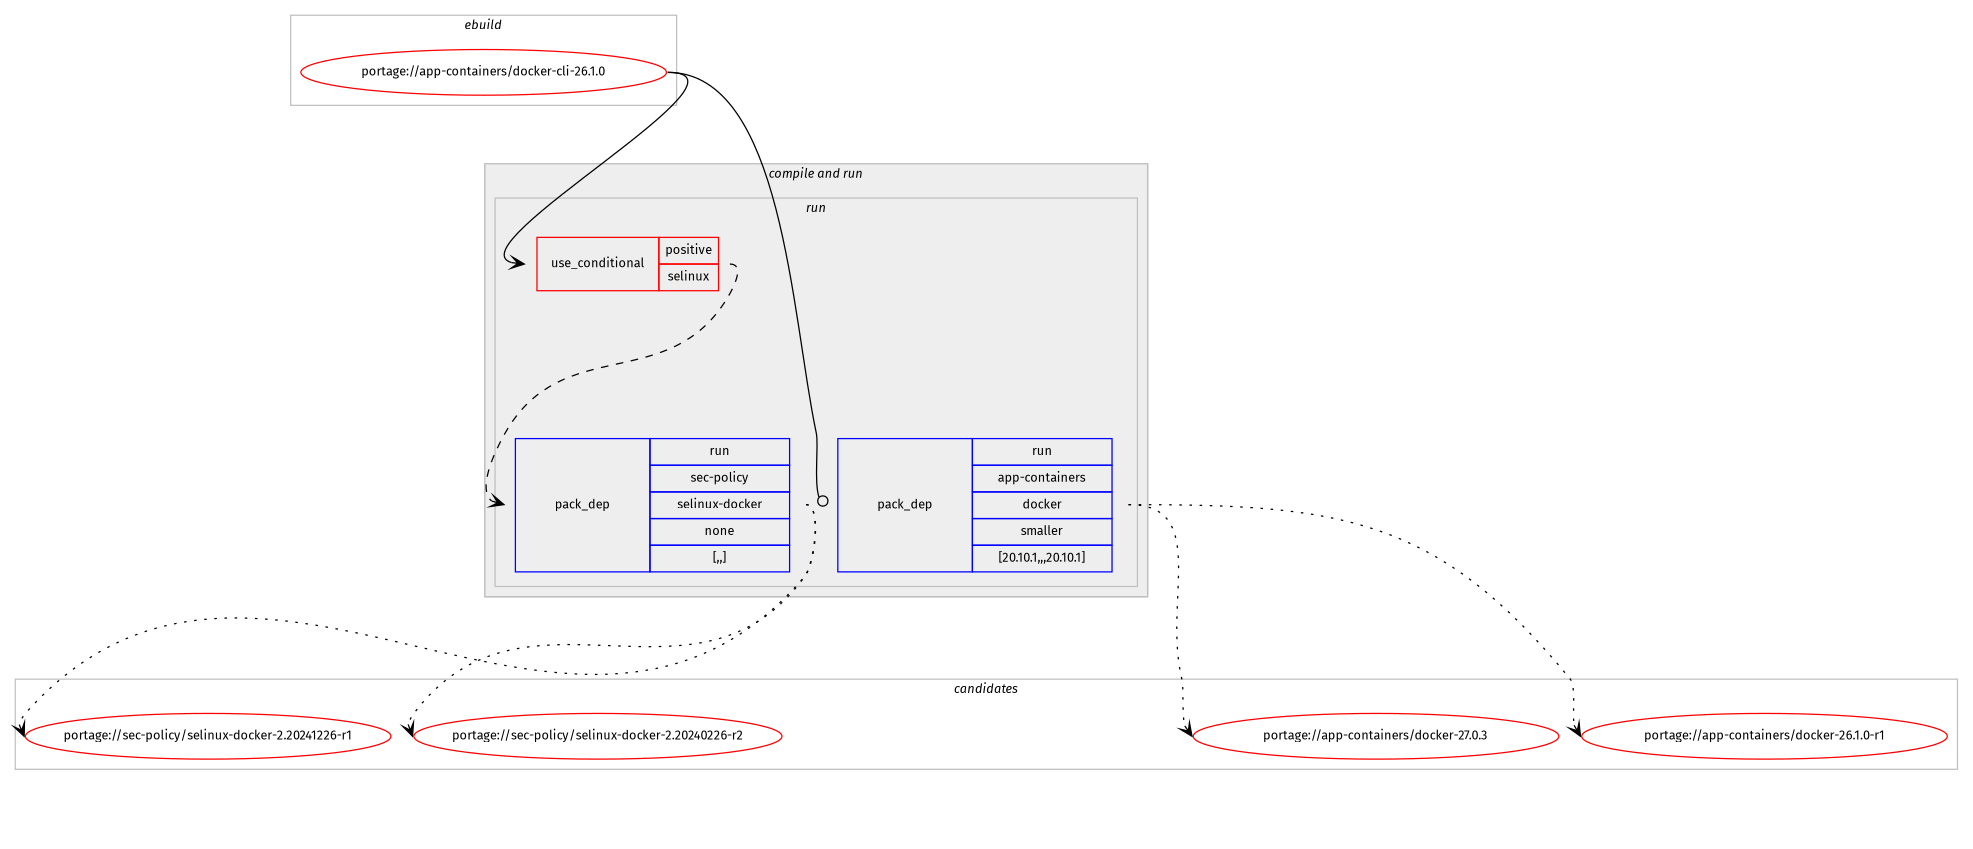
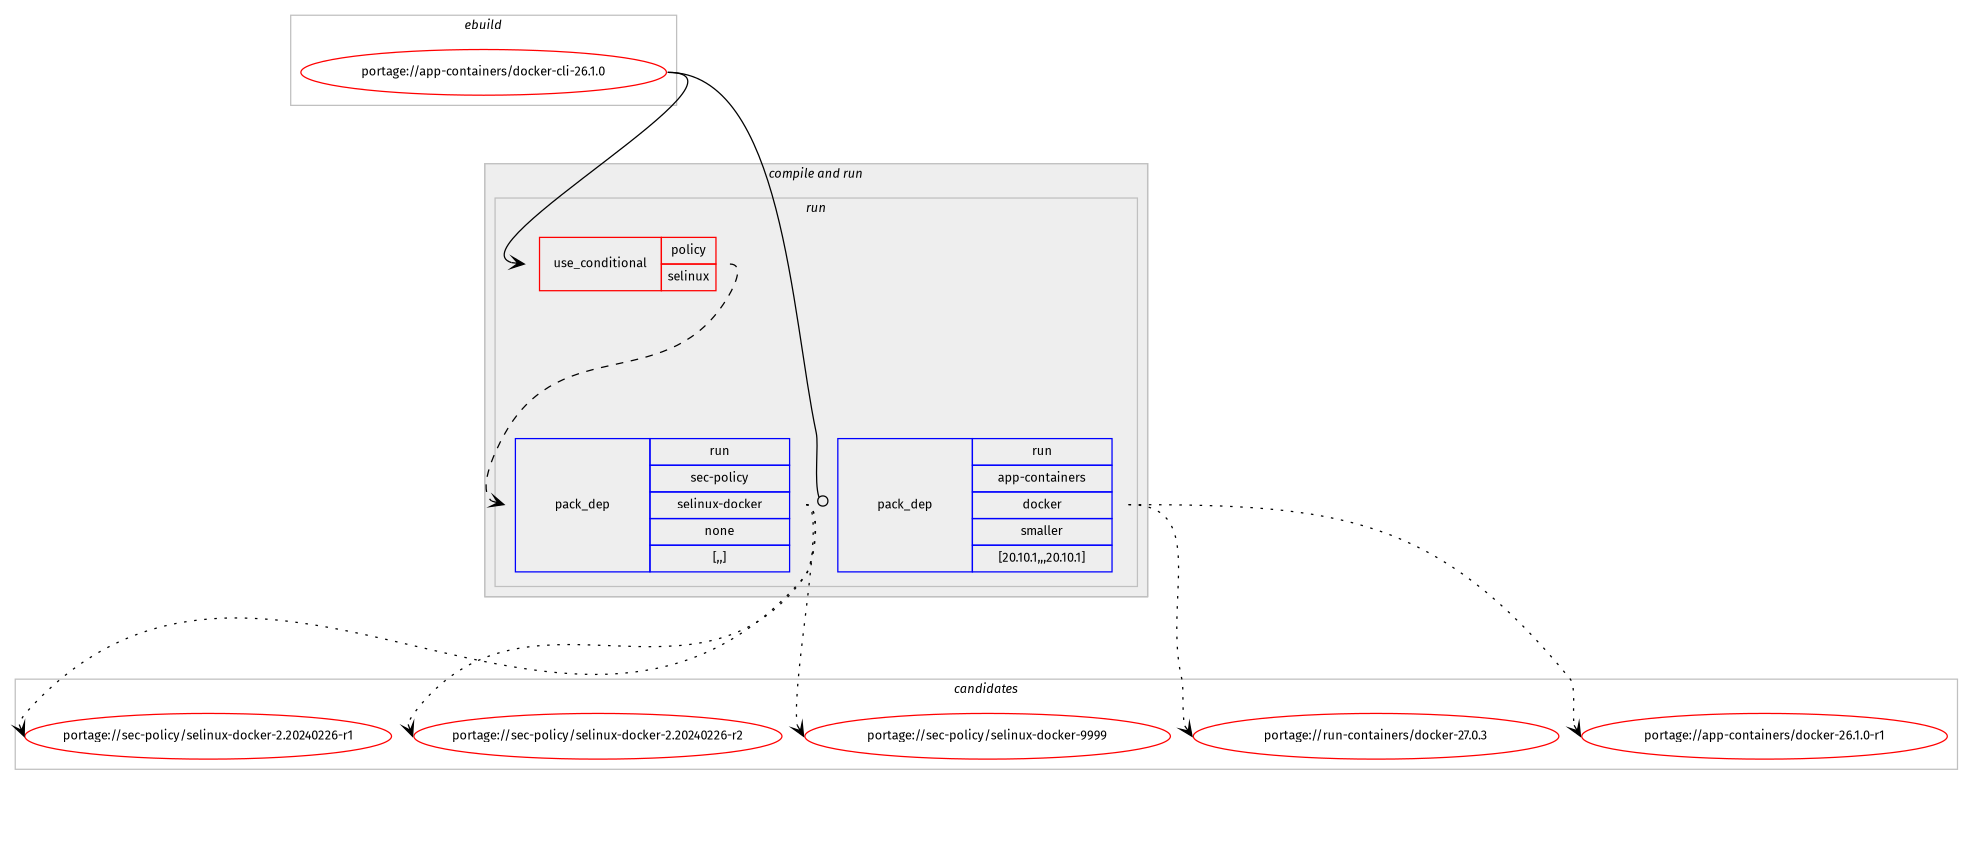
node "use_conditional": text "positive" -> "policy"
node "portage://sec-policy/selinux-docker-2.20241226-r1": label "portage://sec-policy/selinux-docker-2.20241226-r1" -> "portage://sec-policy/selinux-docker-2.20240226-r1"
node "portage://sec-policy/selinux-docker-9999": added
node "portage://app-containers/docker-27.0.3": label "portage://app-containers/docker-27.0.3" -> "portage://run-containers/docker-27.0.3"
